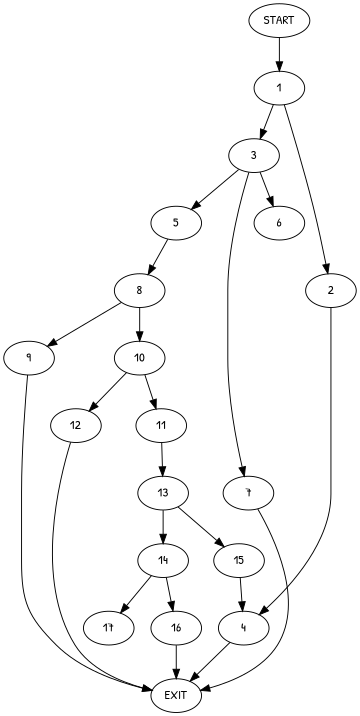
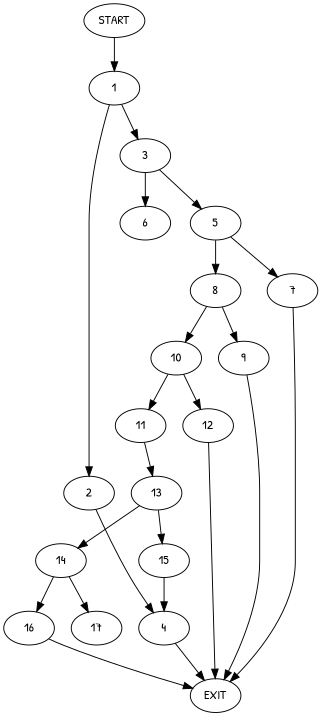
edge "3" -> "7": now "5" -> "7"
